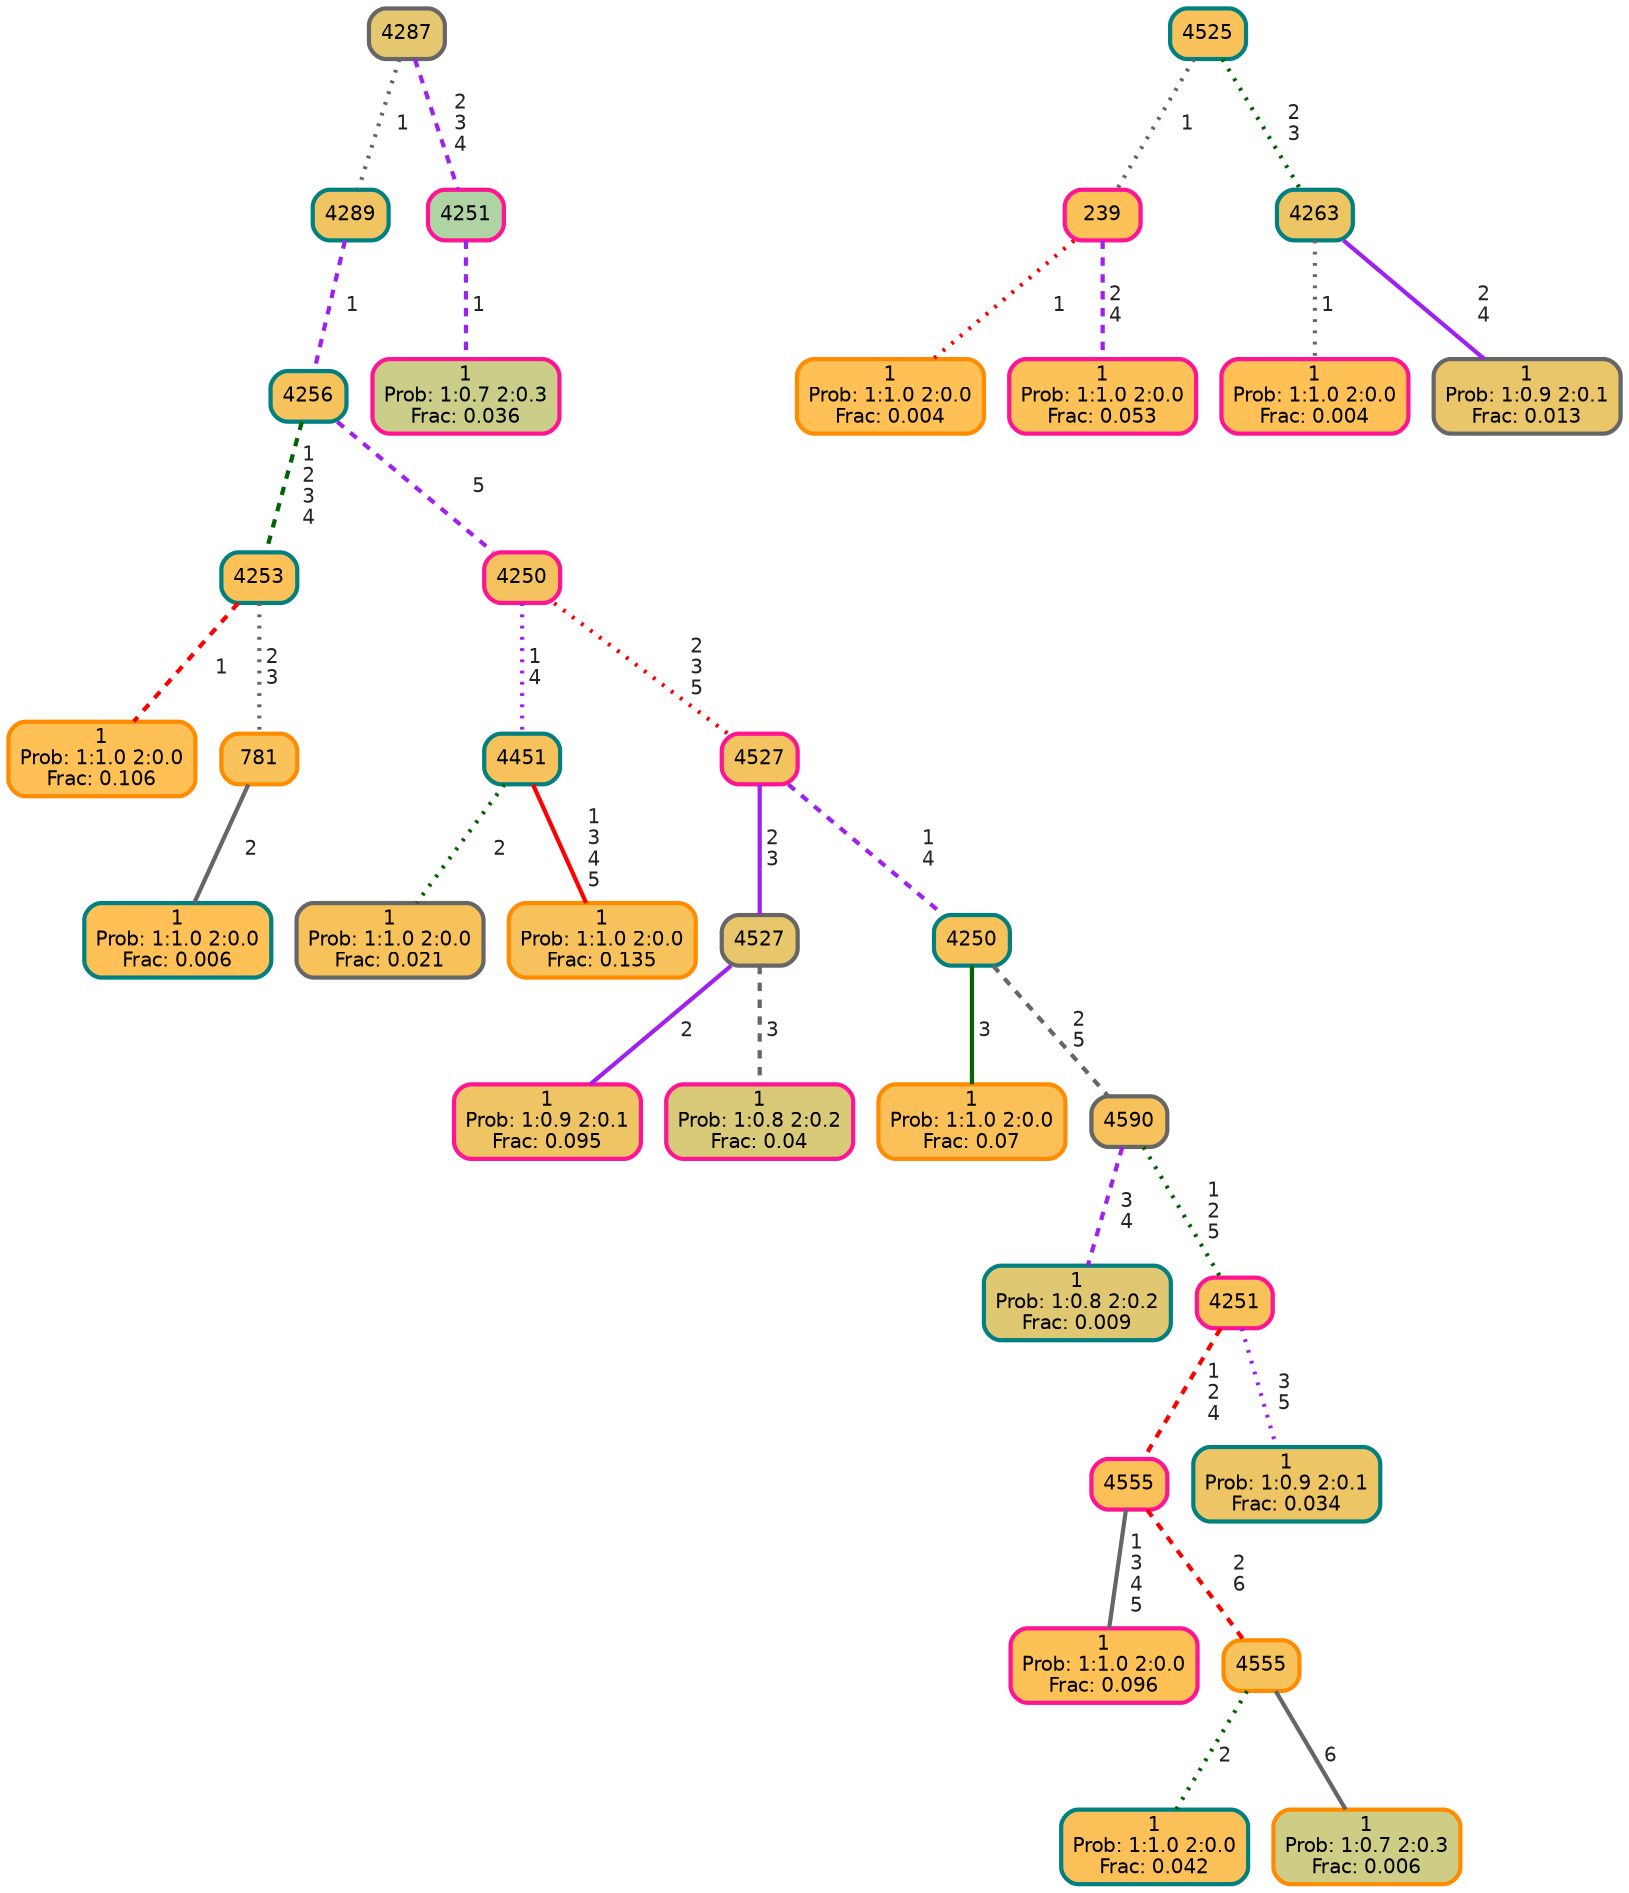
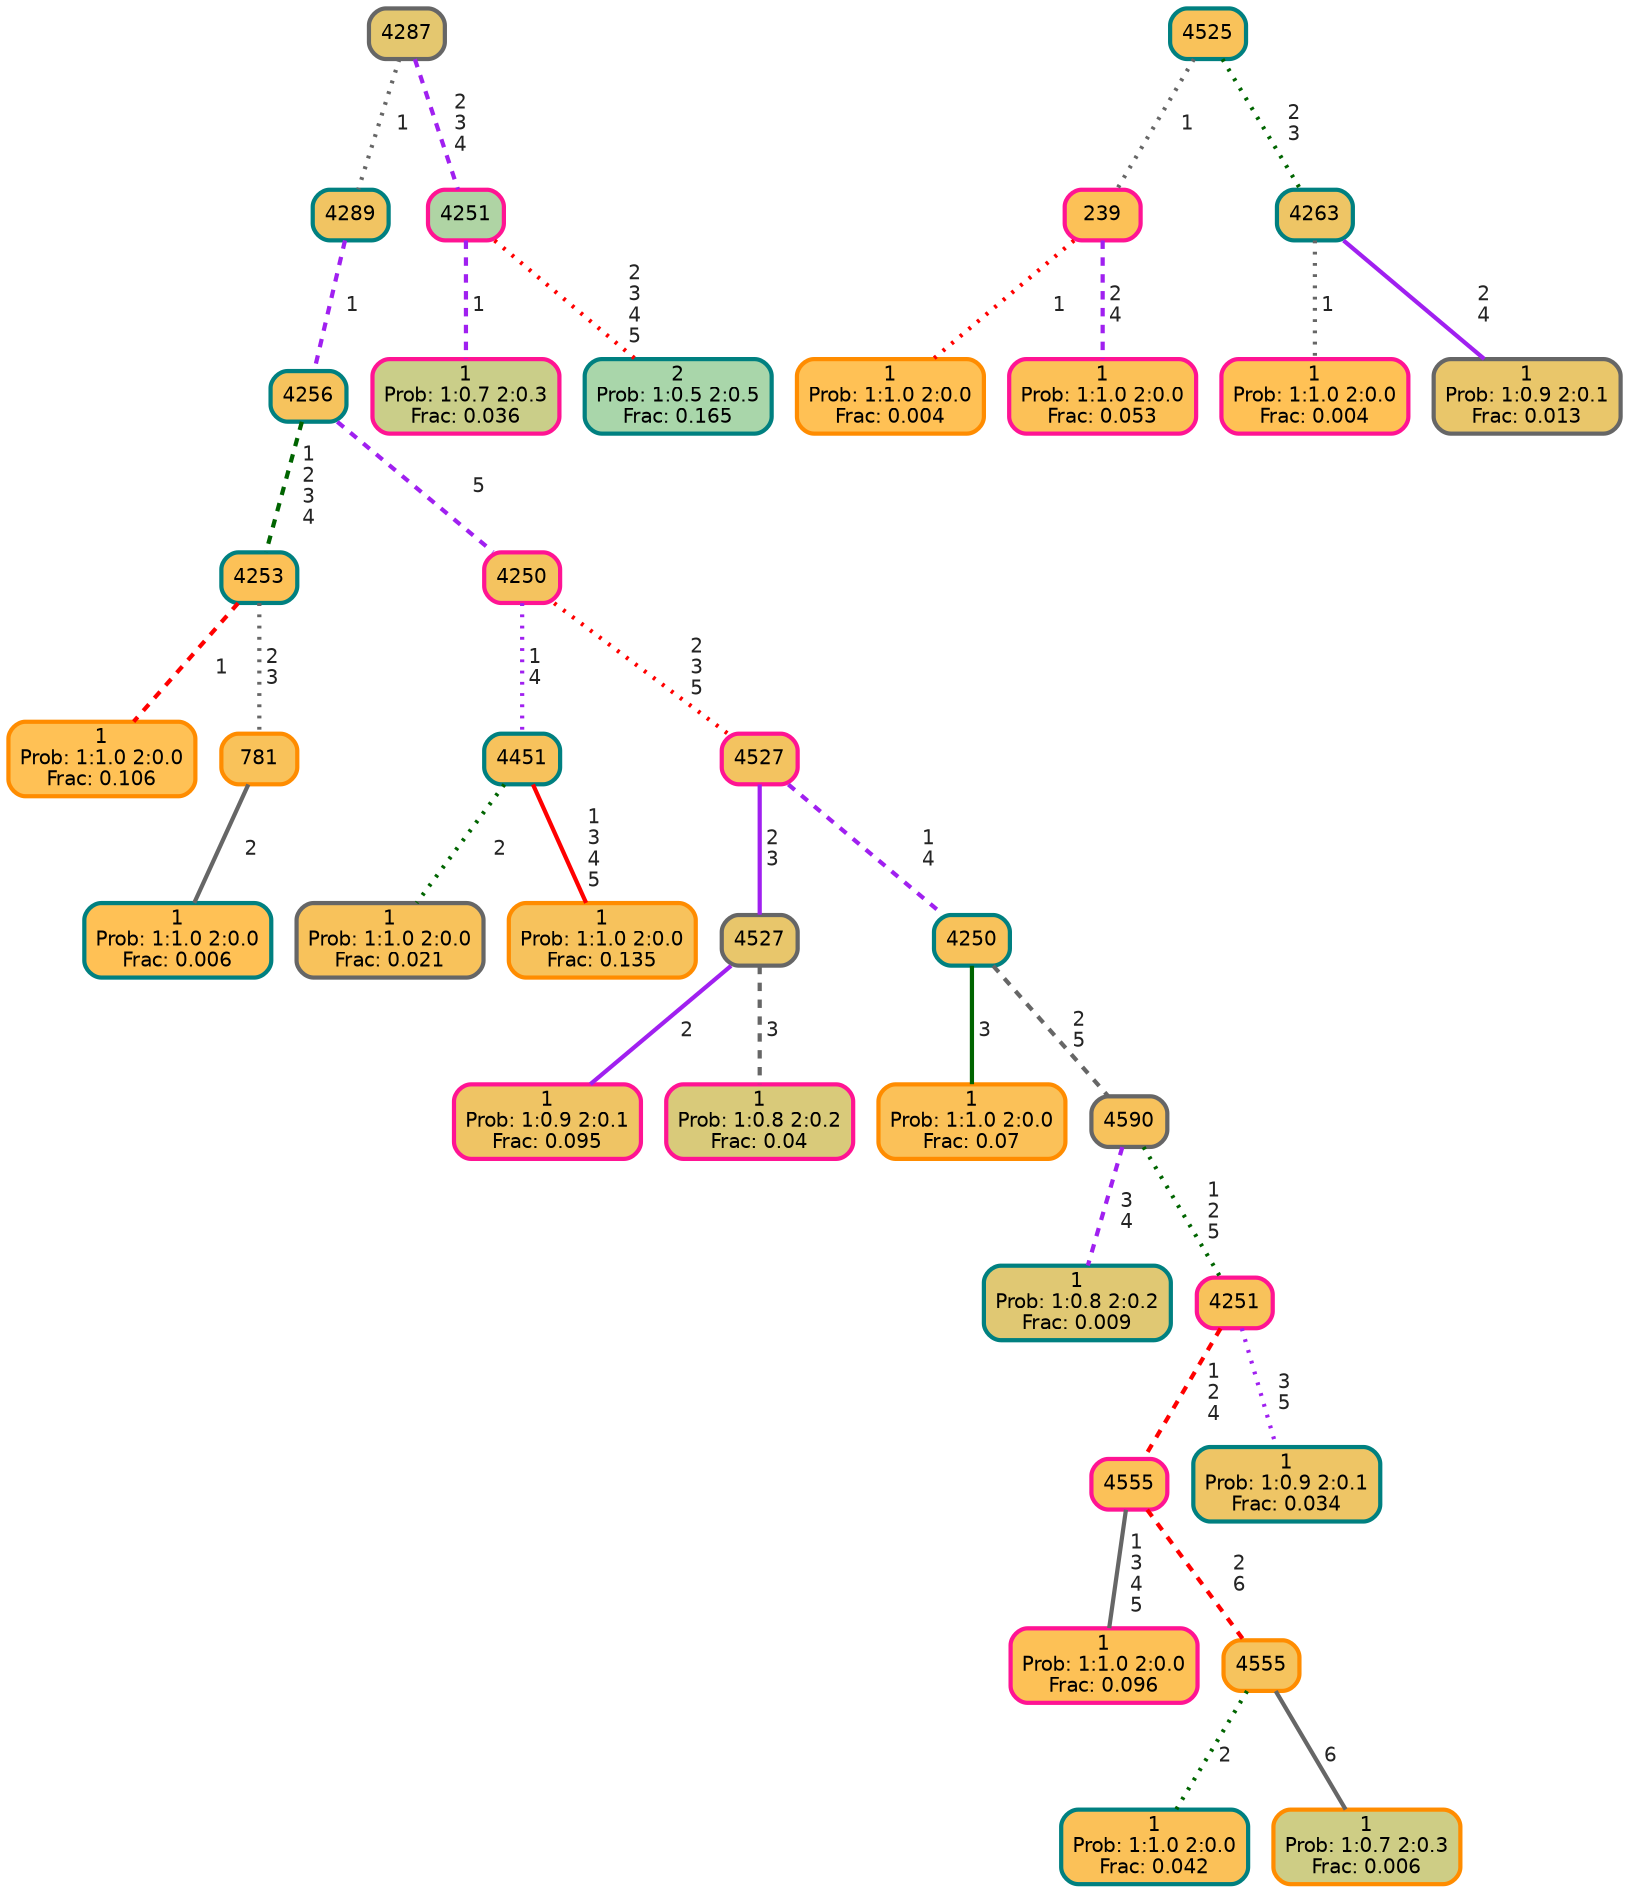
node "2 Prob: 1:0.5 2:0.5 Frac: 0.165": added
